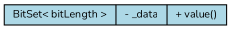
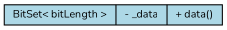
node "BitSet< bitLength >": text "+ value()" -> "+ data()"
